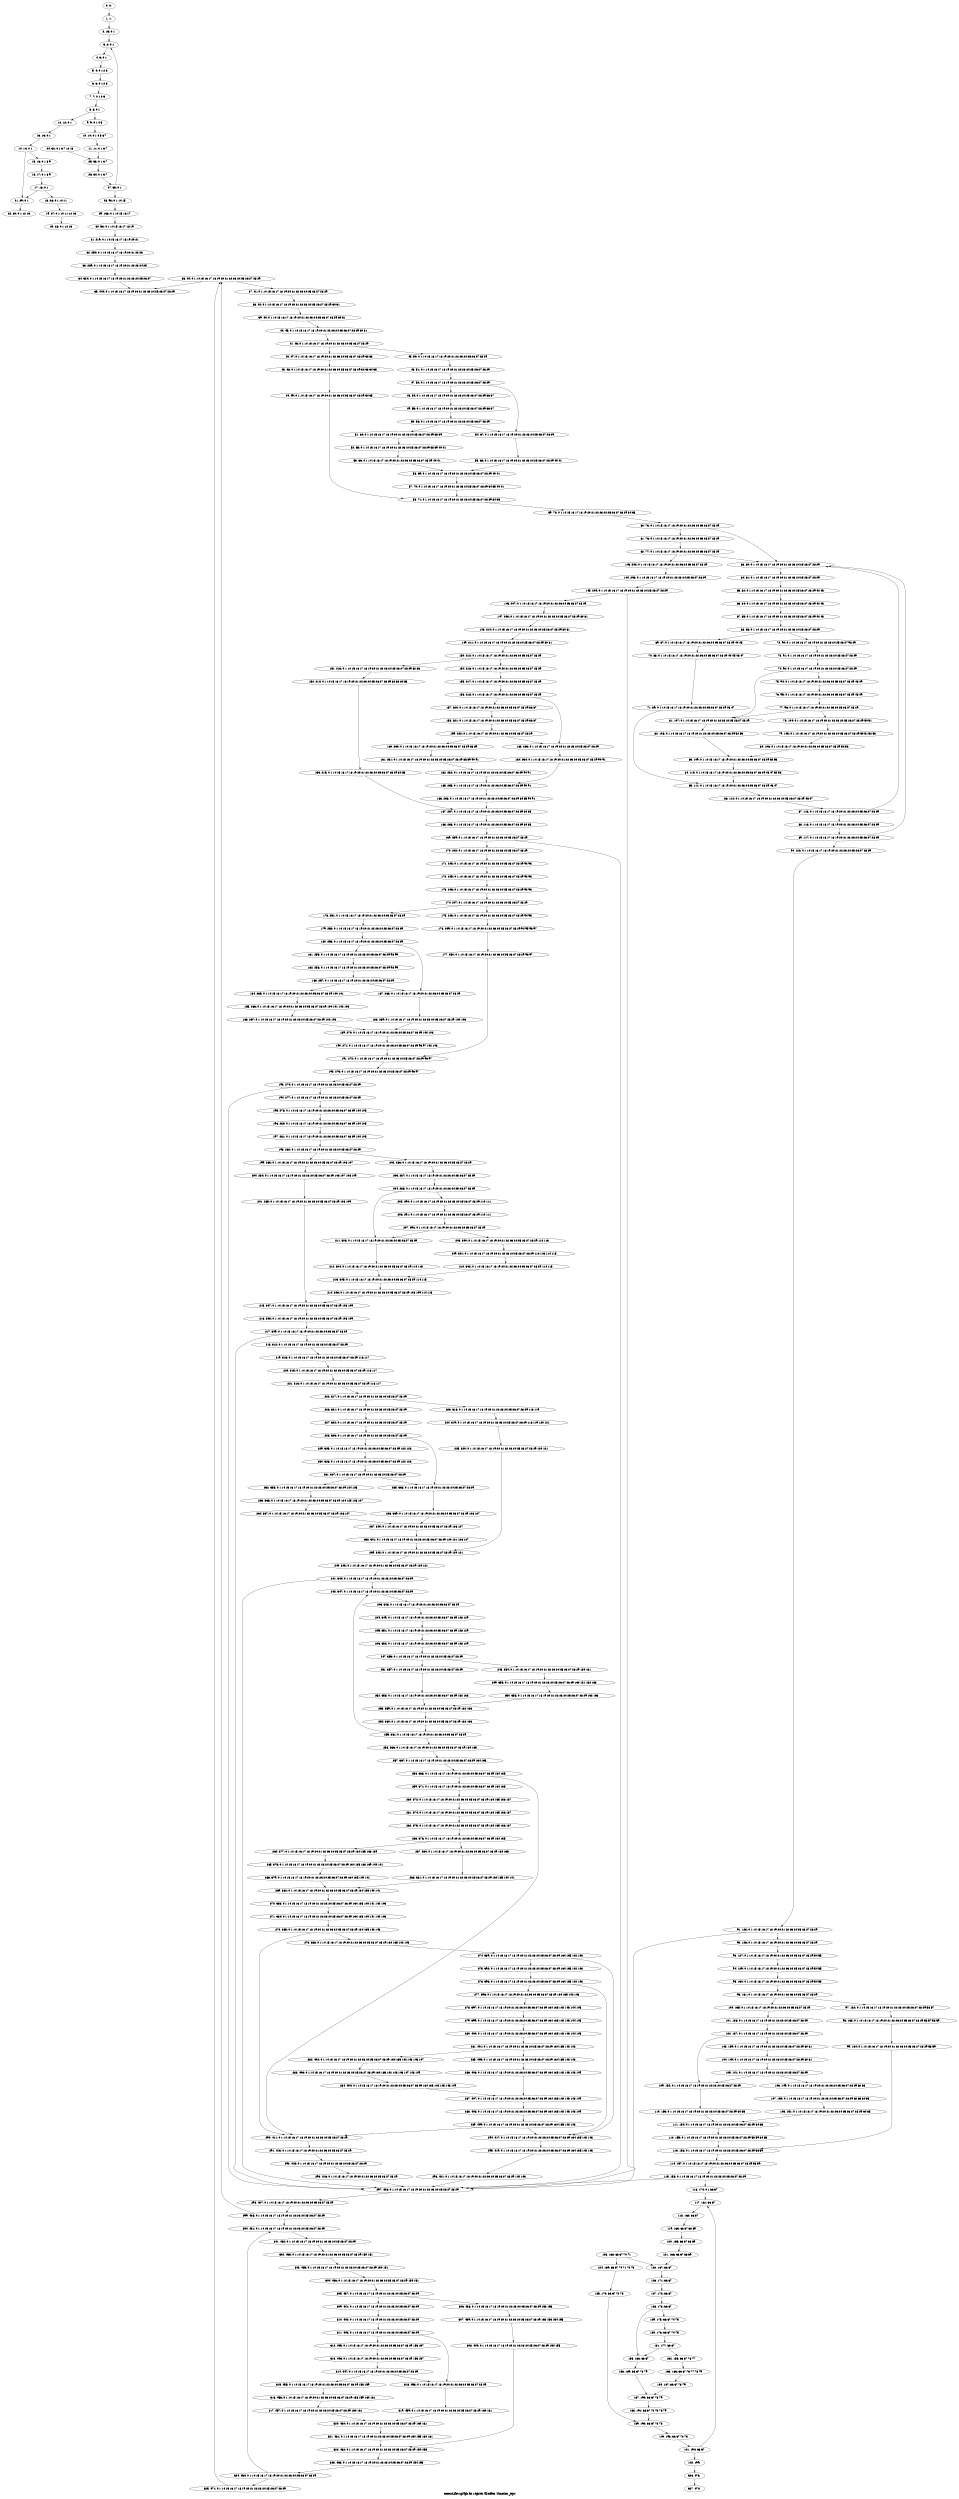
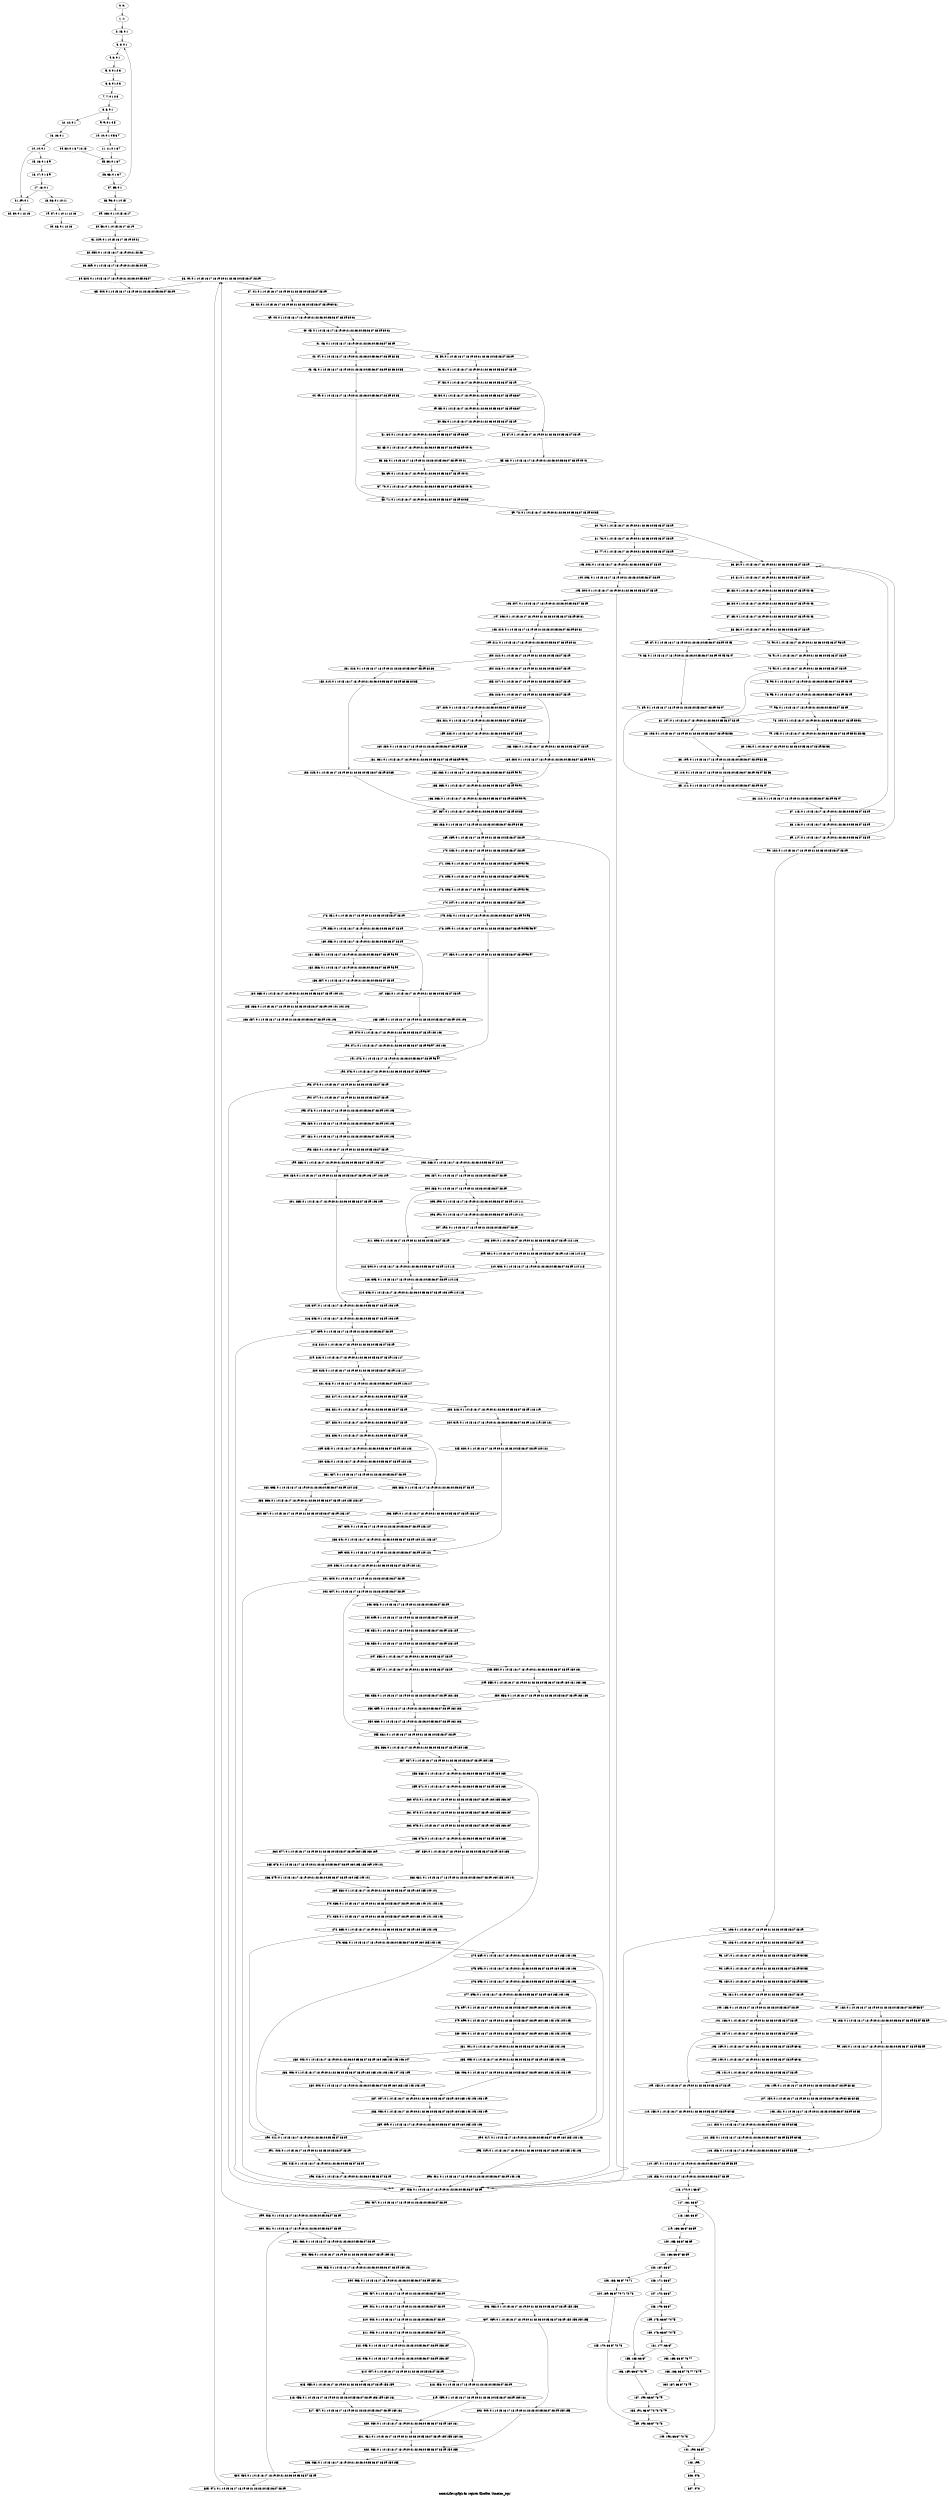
node "26, 34: 0 1 6 7": label "26, 34: 0 1 6 7" -> "26, 38: 0 1 6 7"
node "31, 219: 0 1 14 15 16 17 18 19 20 21": label "31, 219: 0 1 14 15 16 17 18 19 20 21" -> "31, 219: 0 1 14 15 16 17 15 19 20 21"
edge "123, 168: 66 67 70 71" -> "122, 167: 66 67": reversed
